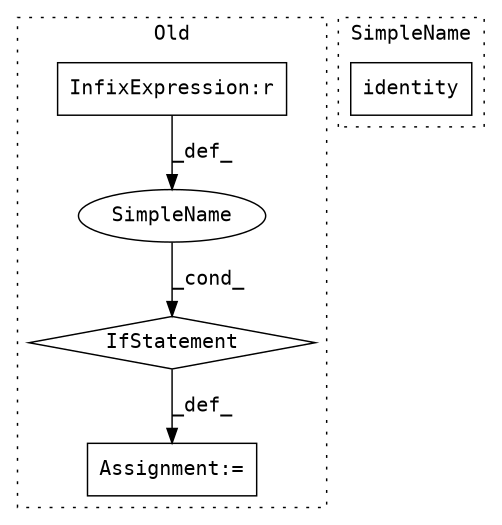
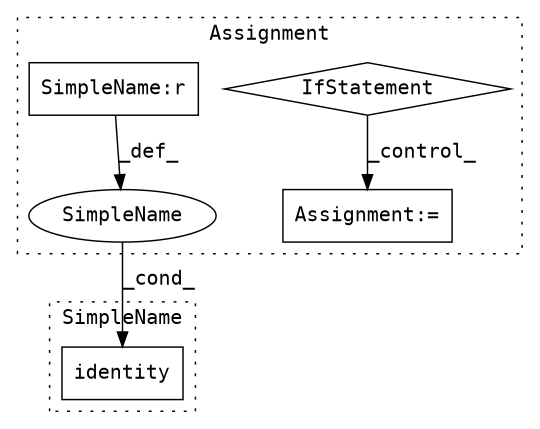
cluster "Old": label "Old" -> "Assignment"
node "InfixExpression:r": label "InfixExpression:r" -> "SimpleName:r"
edge "SimpleName" -> "IfStatement": now "SimpleName" -> "identity"
edge "IfStatement" -> "Assignment:=": label "_def_" -> "_control_"
